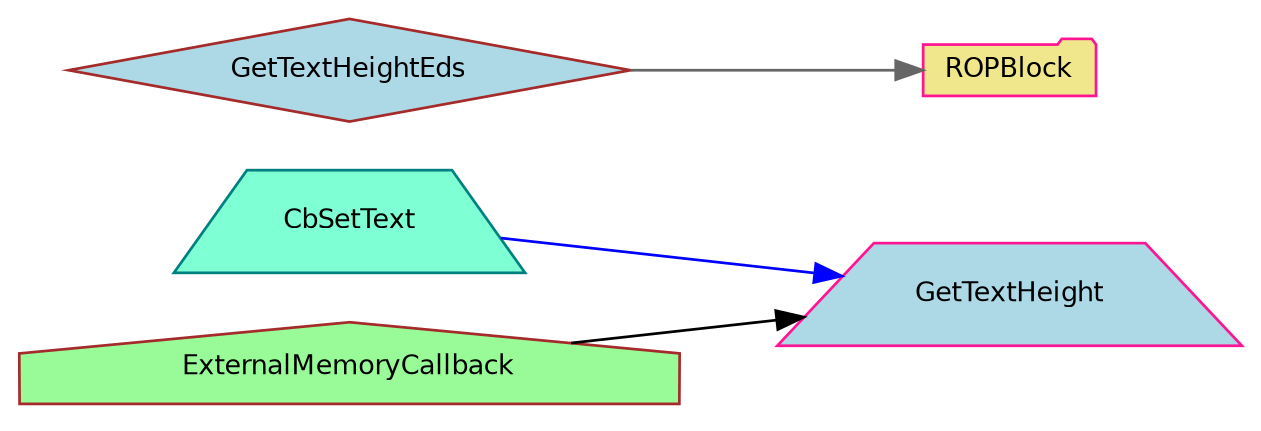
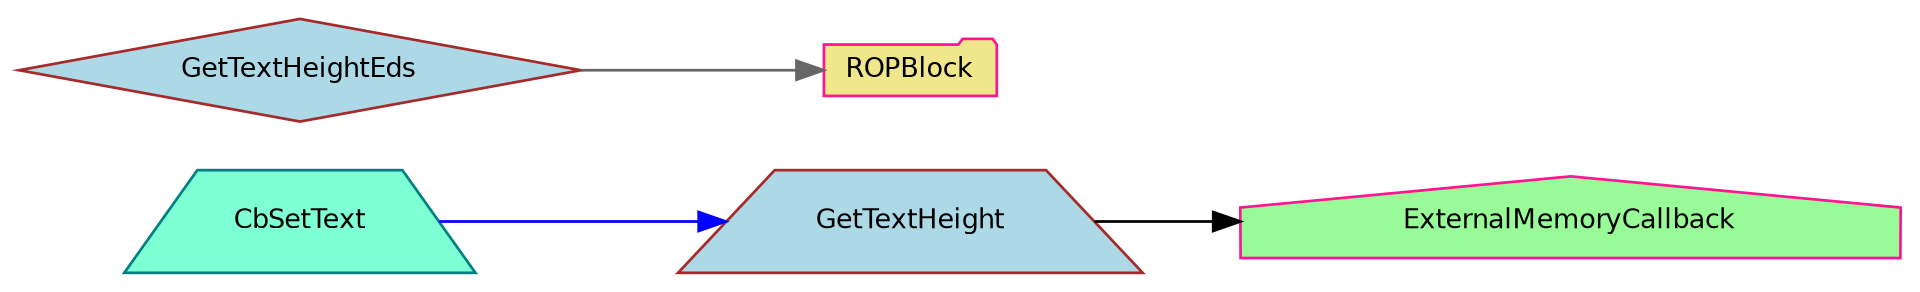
node "GetTextHeight": color deeppink -> brown
edge "ExternalMemoryCallback" -> "GetTextHeight": reversed
node "ExternalMemoryCallback": color brown -> deeppink
